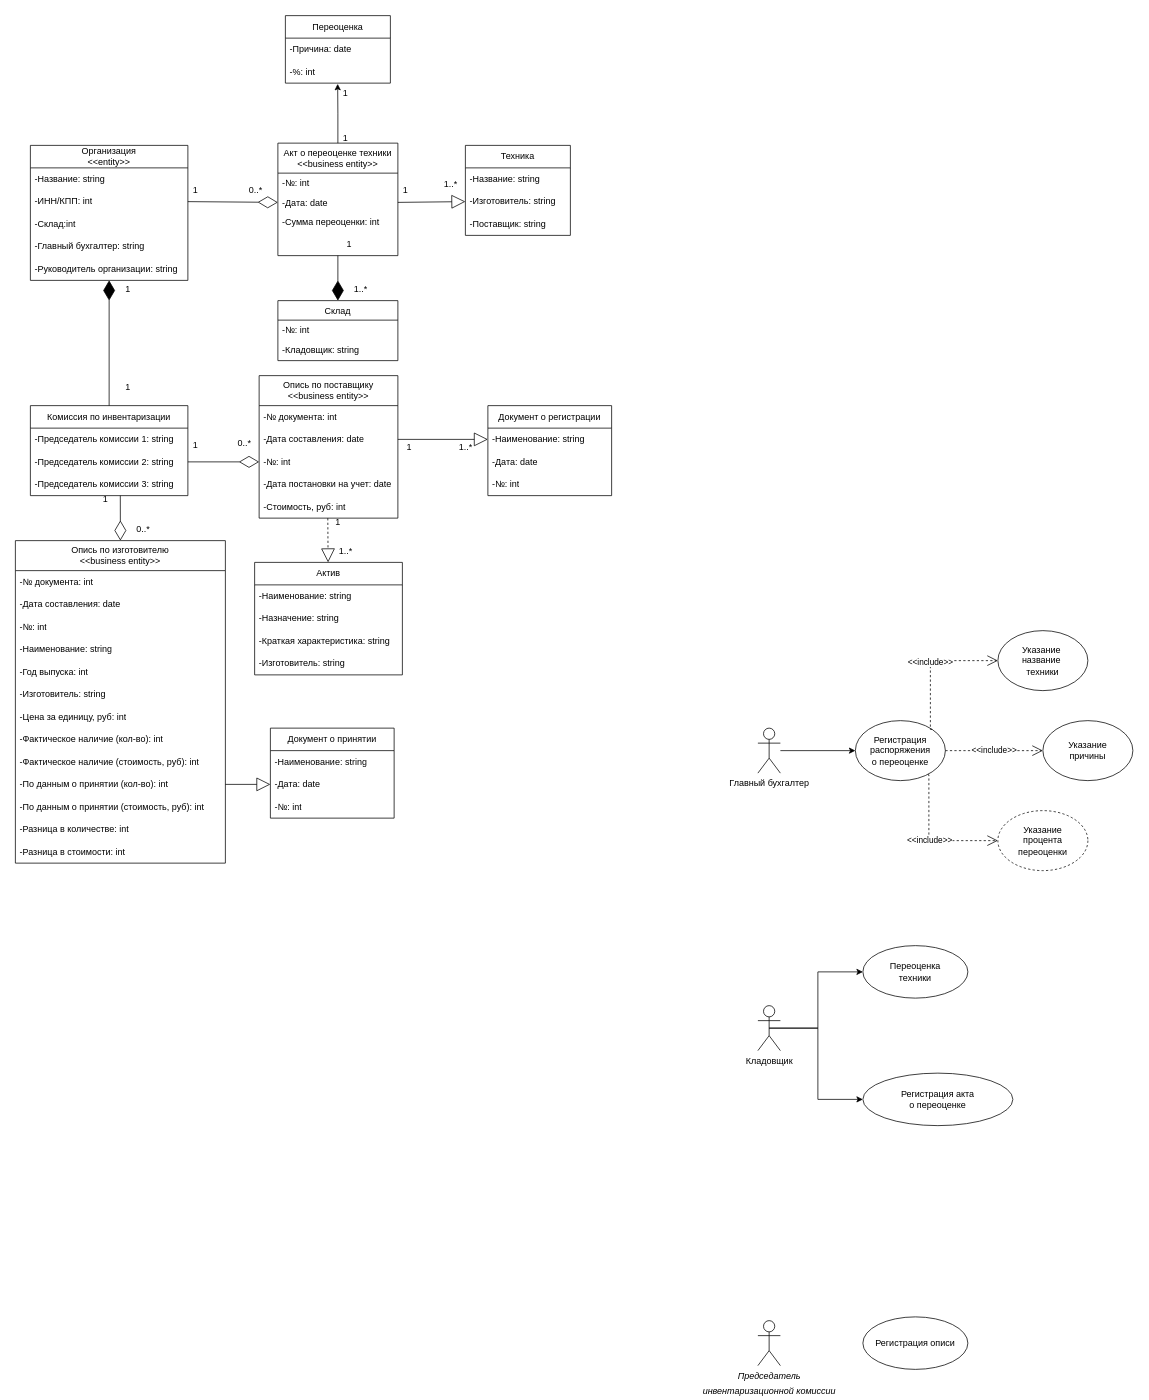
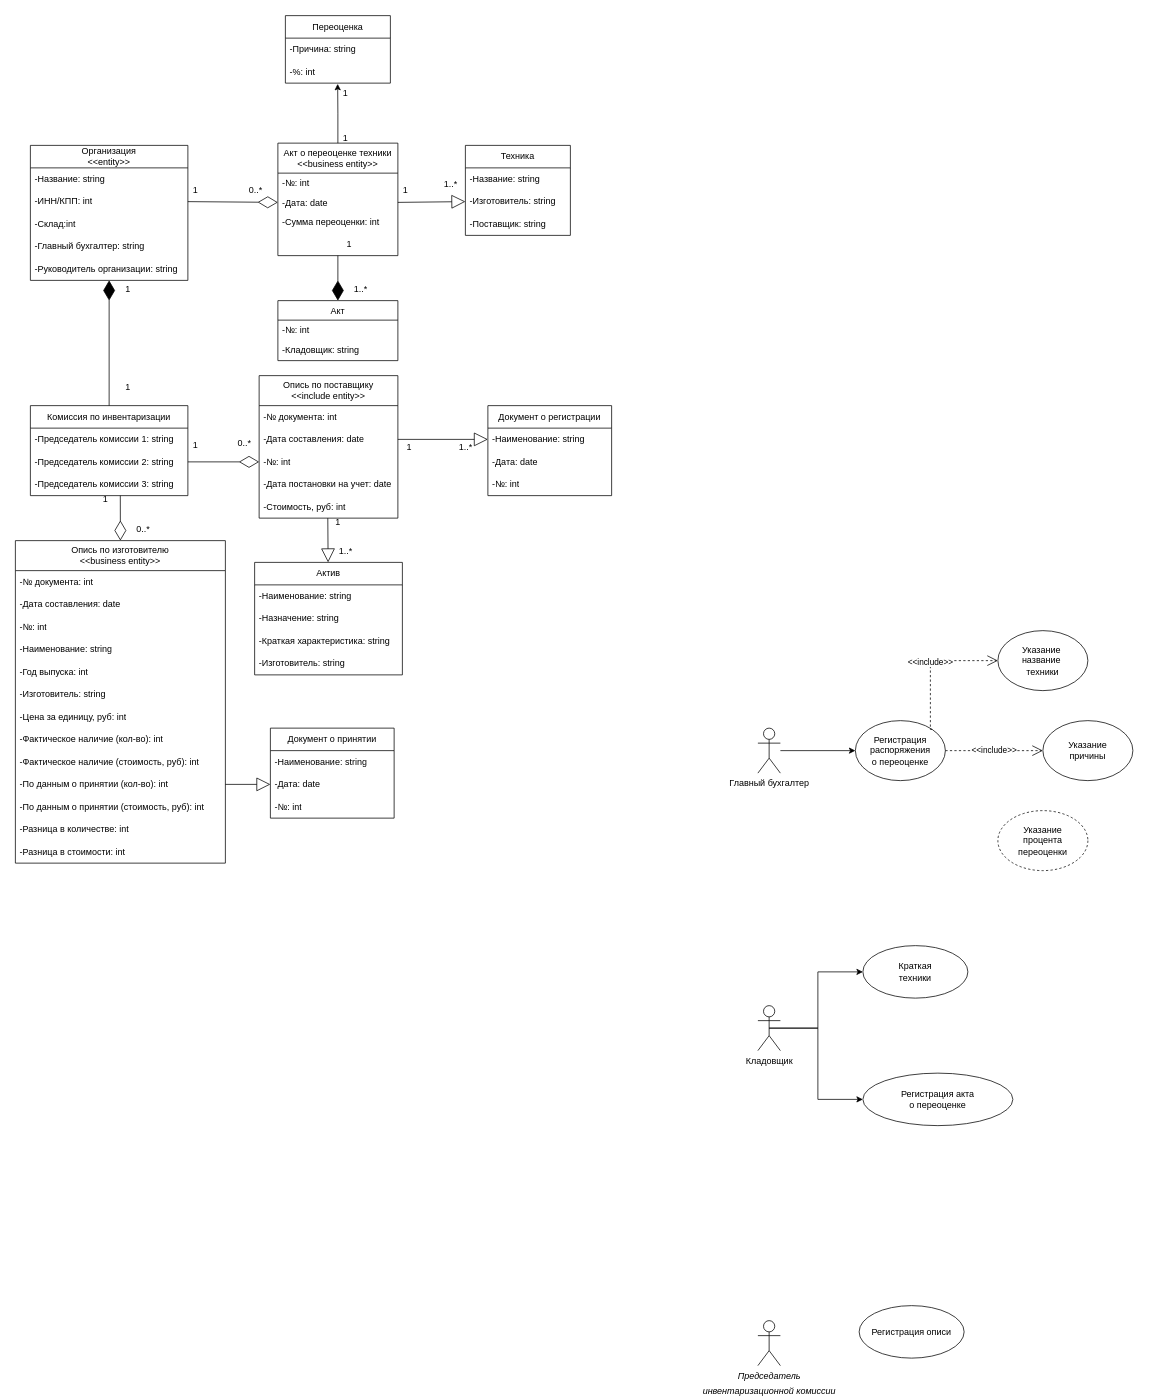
node "-Причина: date": label "-Причина: date" -> "-Причина: string"
node "Cклад": label "Cклад" -> "Акт"
node "Опись по поставщику <<business entity>>": label "Опись по поставщику <<business entity>>" -> "Опись по поставщику <<include entity>>"
edge "-Стоимость, руб: int" -> "Актив": style dashed -> solid
edge "Регистрация распоряжения о переоценке" -> "Указание процента переоценки": removed, label "<<include>>"
node "Переоценка техники": label "Переоценка техники" -> "Краткая техники"
node "Регистрация описи": moved (915, 1343) -> (912, 1332)
